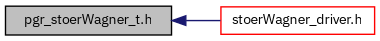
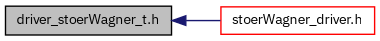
node "pgr_stoerWagner_t.h": label "pgr_stoerWagner_t.h" -> "driver_stoerWagner_t.h"
